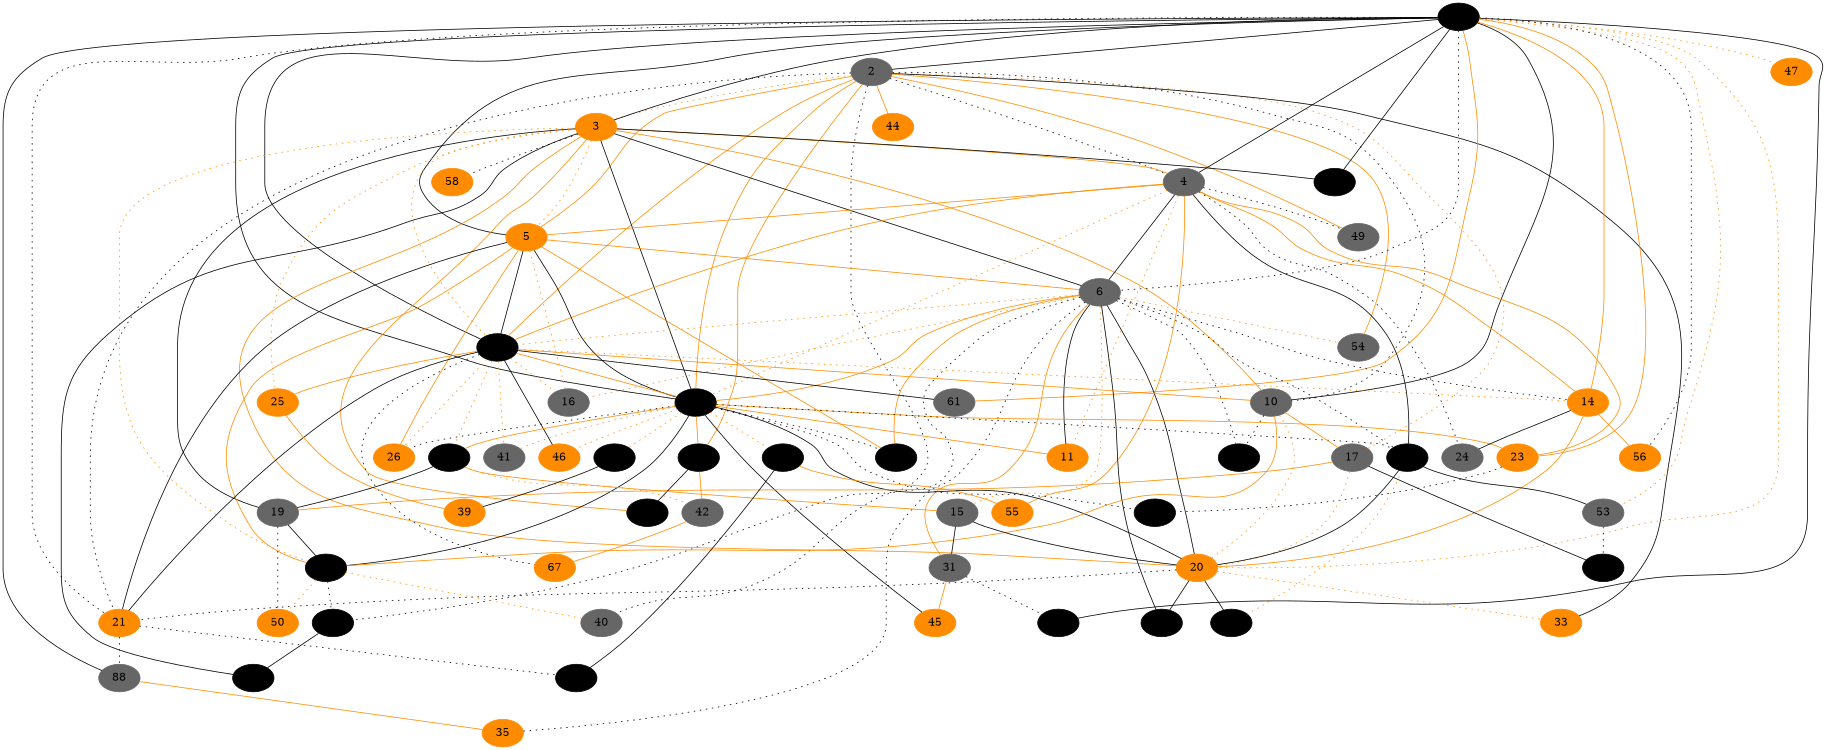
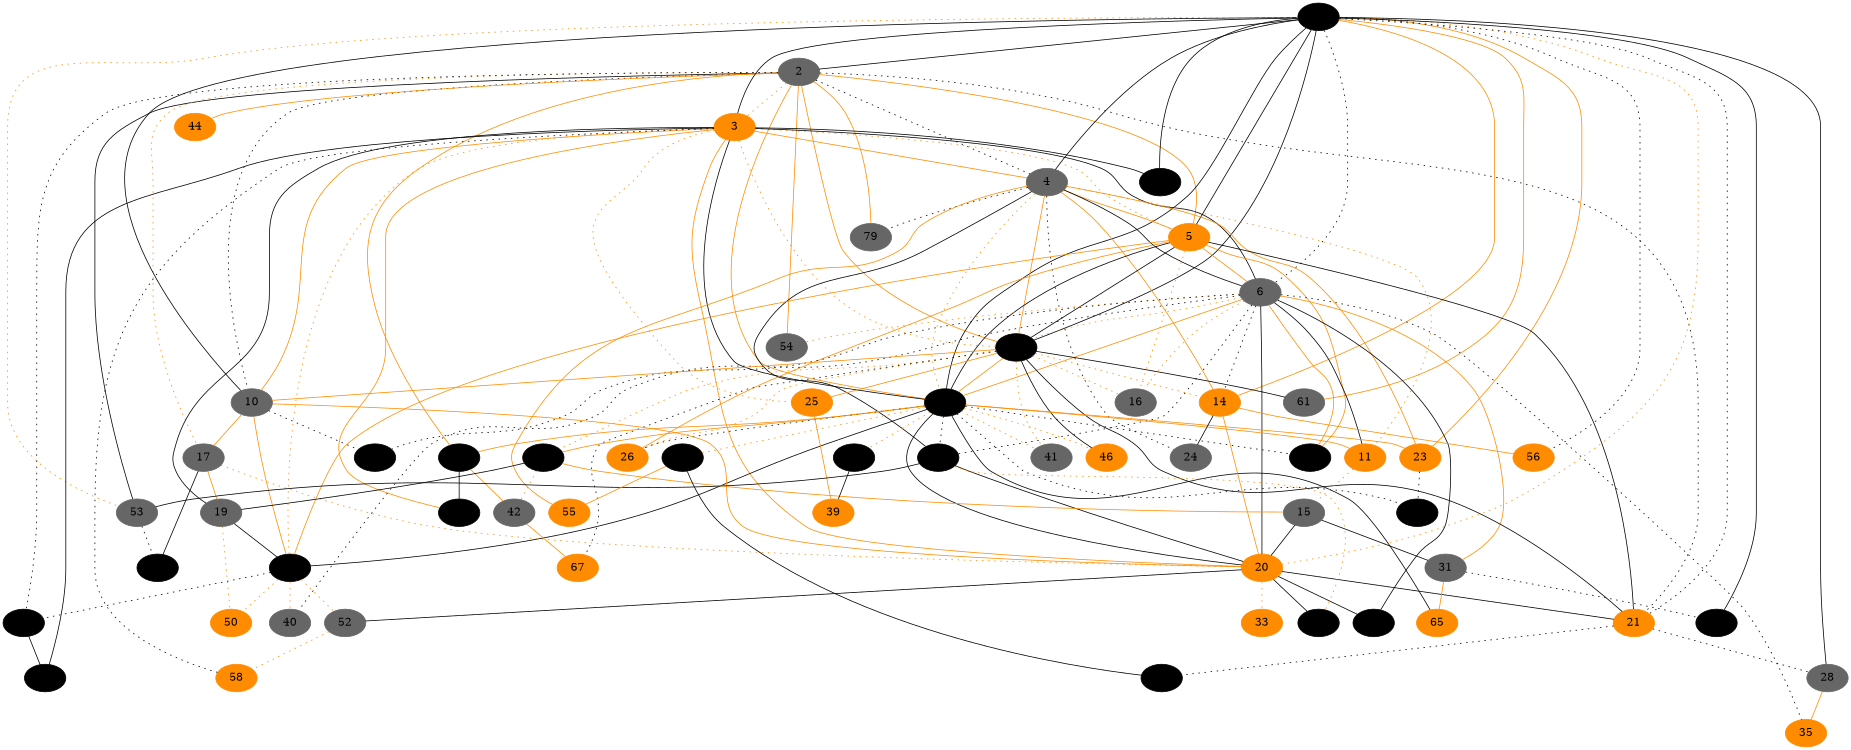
node "47": removed
edge "2" -- "33": now "2" -- "53"
node "49": label "49" -> "79"
edge "6" -- "15": now "11" -- "15"
edge "10" -- "20": style dotted -> solid
edge "19" -- "50": color black -> darkorange
edge "20" -- "21": style dotted -> solid
node "52": added
node "45": label "45" -> "65"
node "88": label "88" -> "28"
